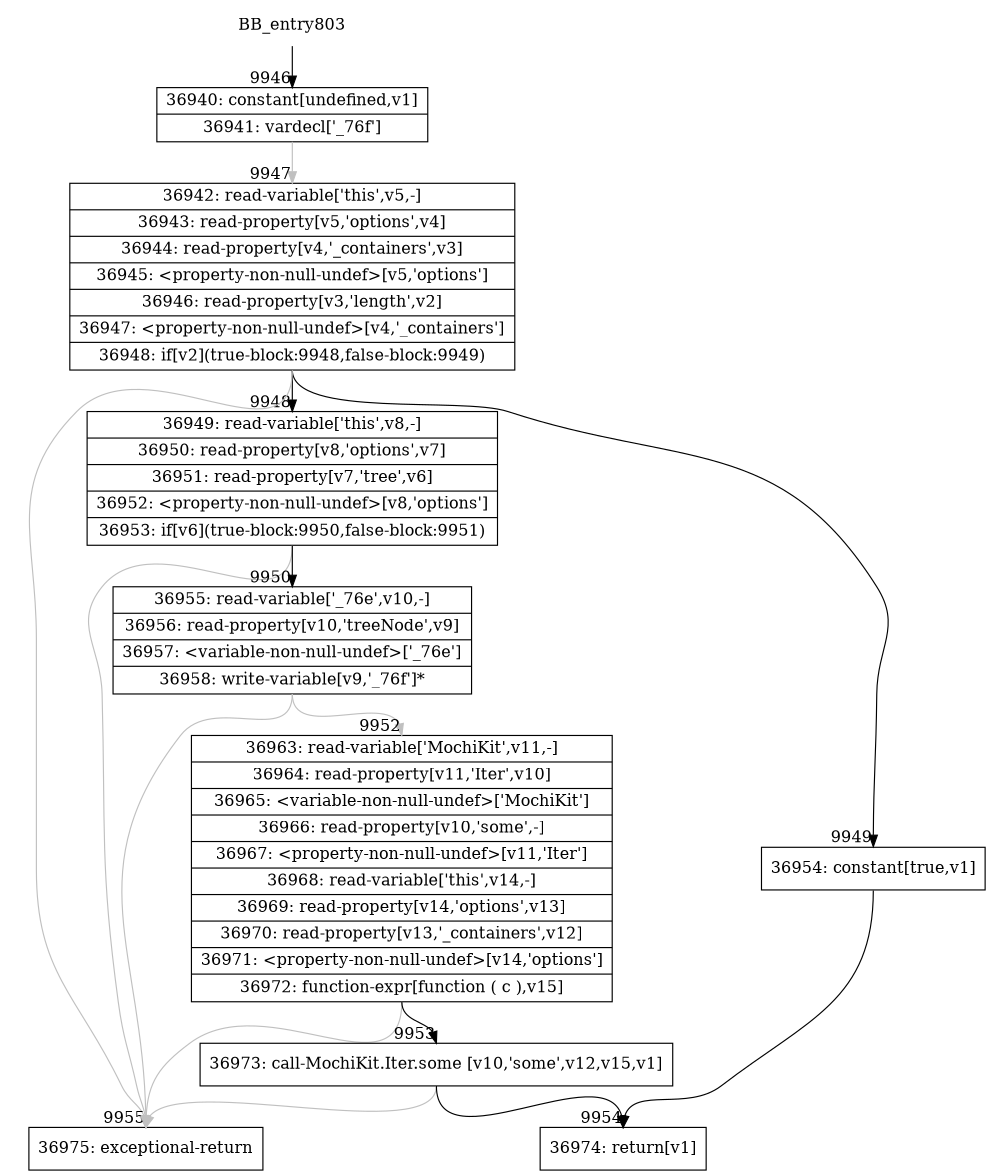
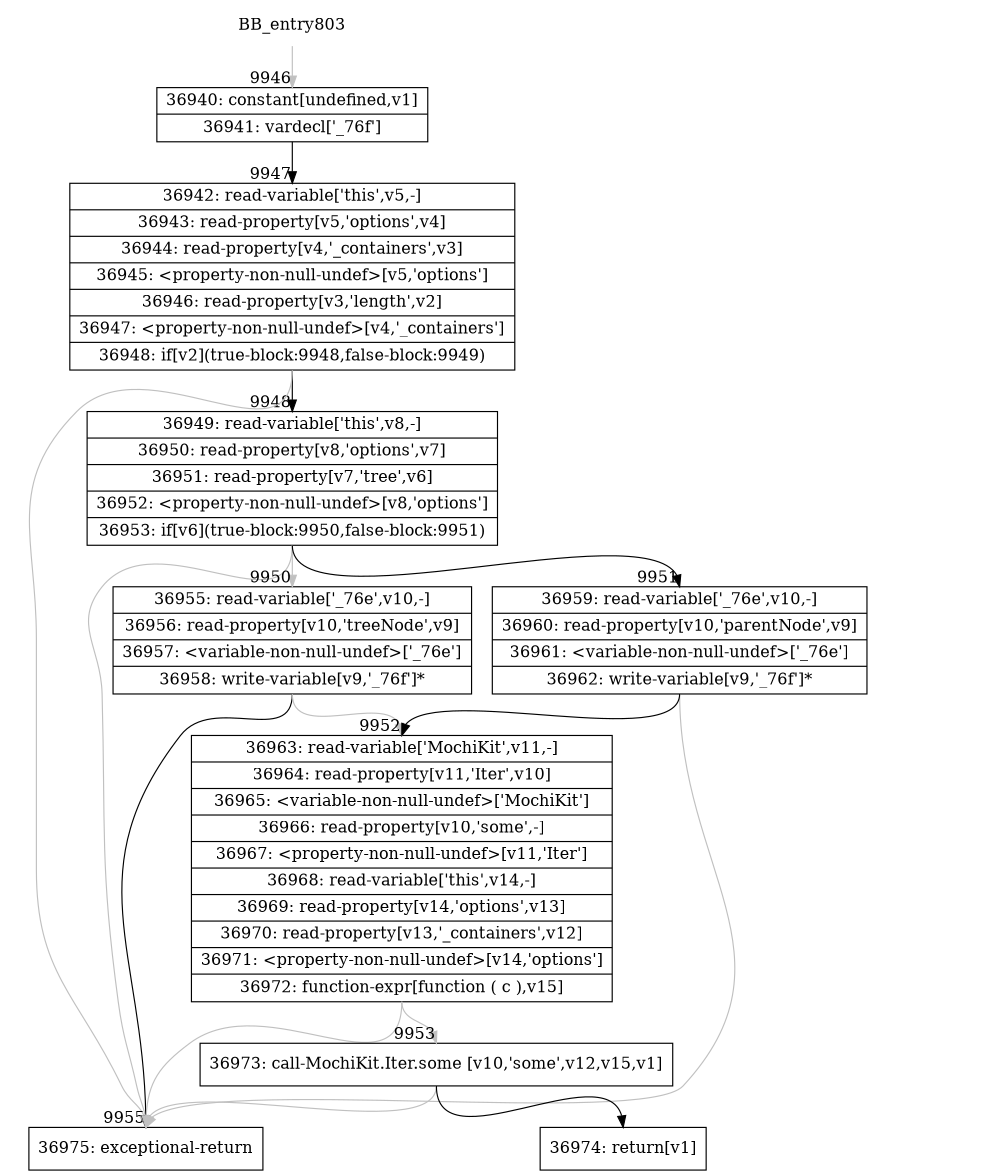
edge "BB_entry803" -> "36940: constant[undefined,v1]": color black -> gray
edge "36940: constant[undefined,v1]" -> "36942: read-variable['this',v5,-]": color gray -> black
edge "36949: read-variable['this',v8,-]" -> "36955: read-variable['_76e',v10,-]": color black -> gray
node "36959: read-variable['_76e',v10,-]": added
edge "36955: read-variable['_76e',v10,-]" -> "36975: exceptional-return": color gray -> black
node "36954: constant[true,v1]": removed
edge "36963: read-variable['MochiKit',v11,-]" -> "36973: call-MochiKit.Iter.some [v10,'some',v12,v15,v1]": color black -> gray
